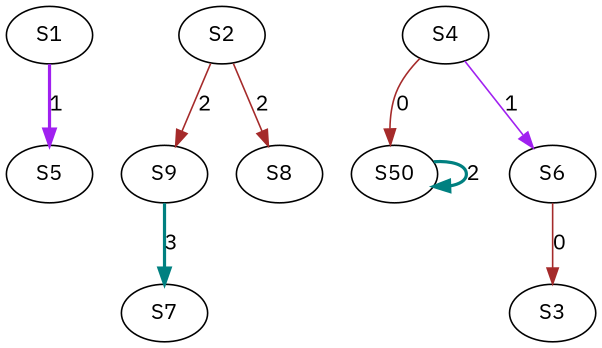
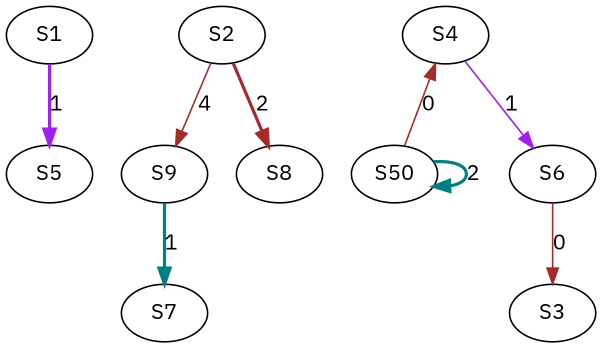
edge "S4" -> "S50": reversed
edge "S2" -> "S8": style solid -> bold
edge "S2" -> "S9": label "2" -> "4"
edge "S9" -> "S7": label "3" -> "1"
